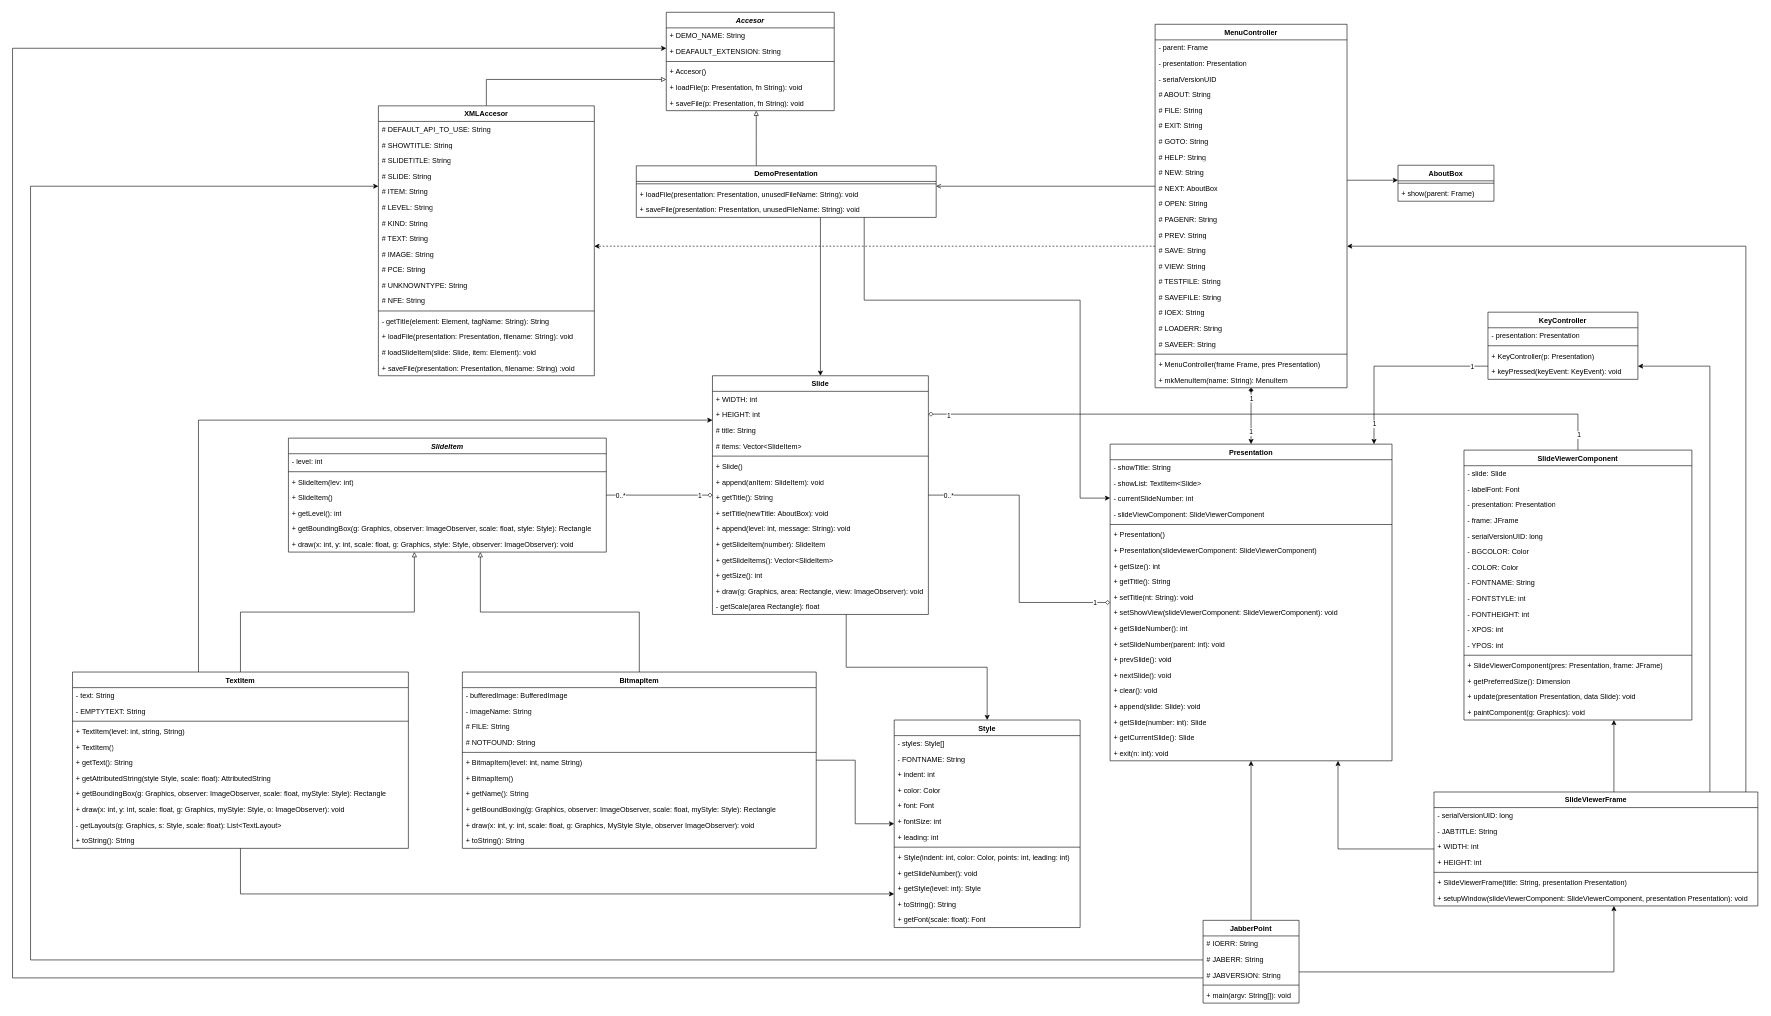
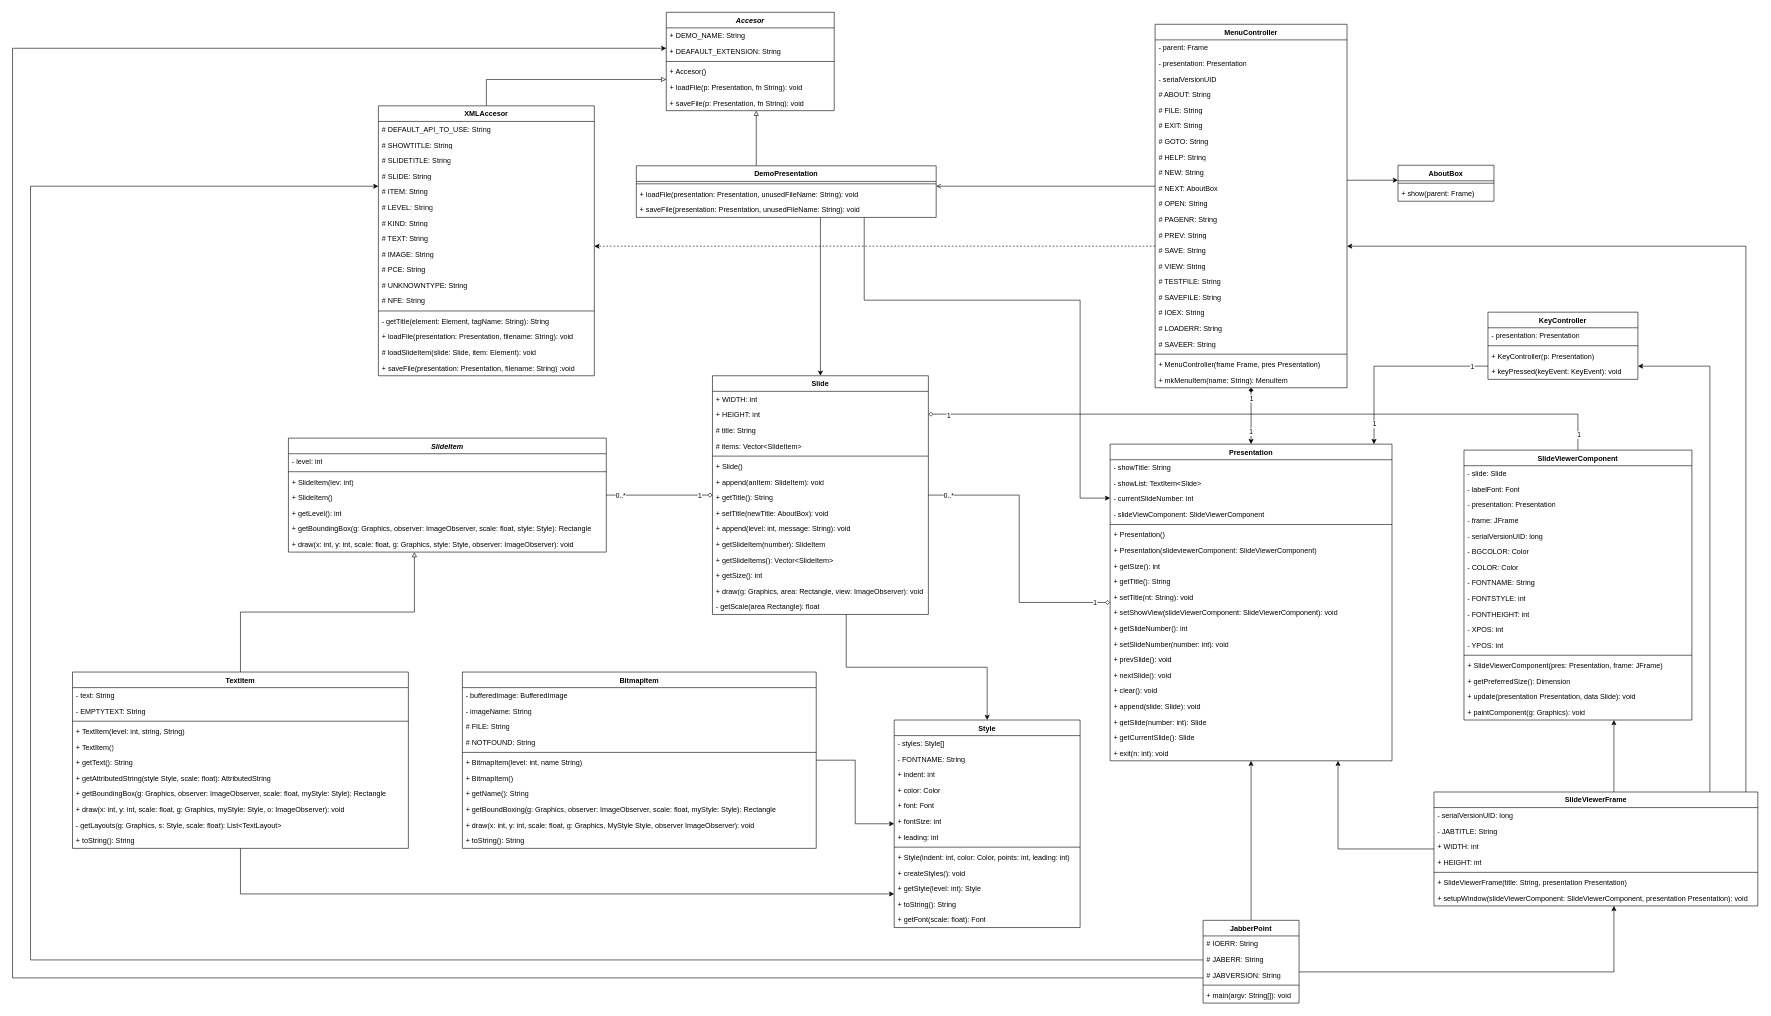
edge "TextItem" -> "Slide": removed
edge "BitmapItem" -> "SlideItem": removed
node "+ setSlideNumber(parent: int): void": label "+ setSlideNumber(parent: int): void" -> "+ setSlideNumber(number: int): void"
node "+ getSlideNumber(): void": label "+ getSlideNumber(): void" -> "+ createStyles(): void"
